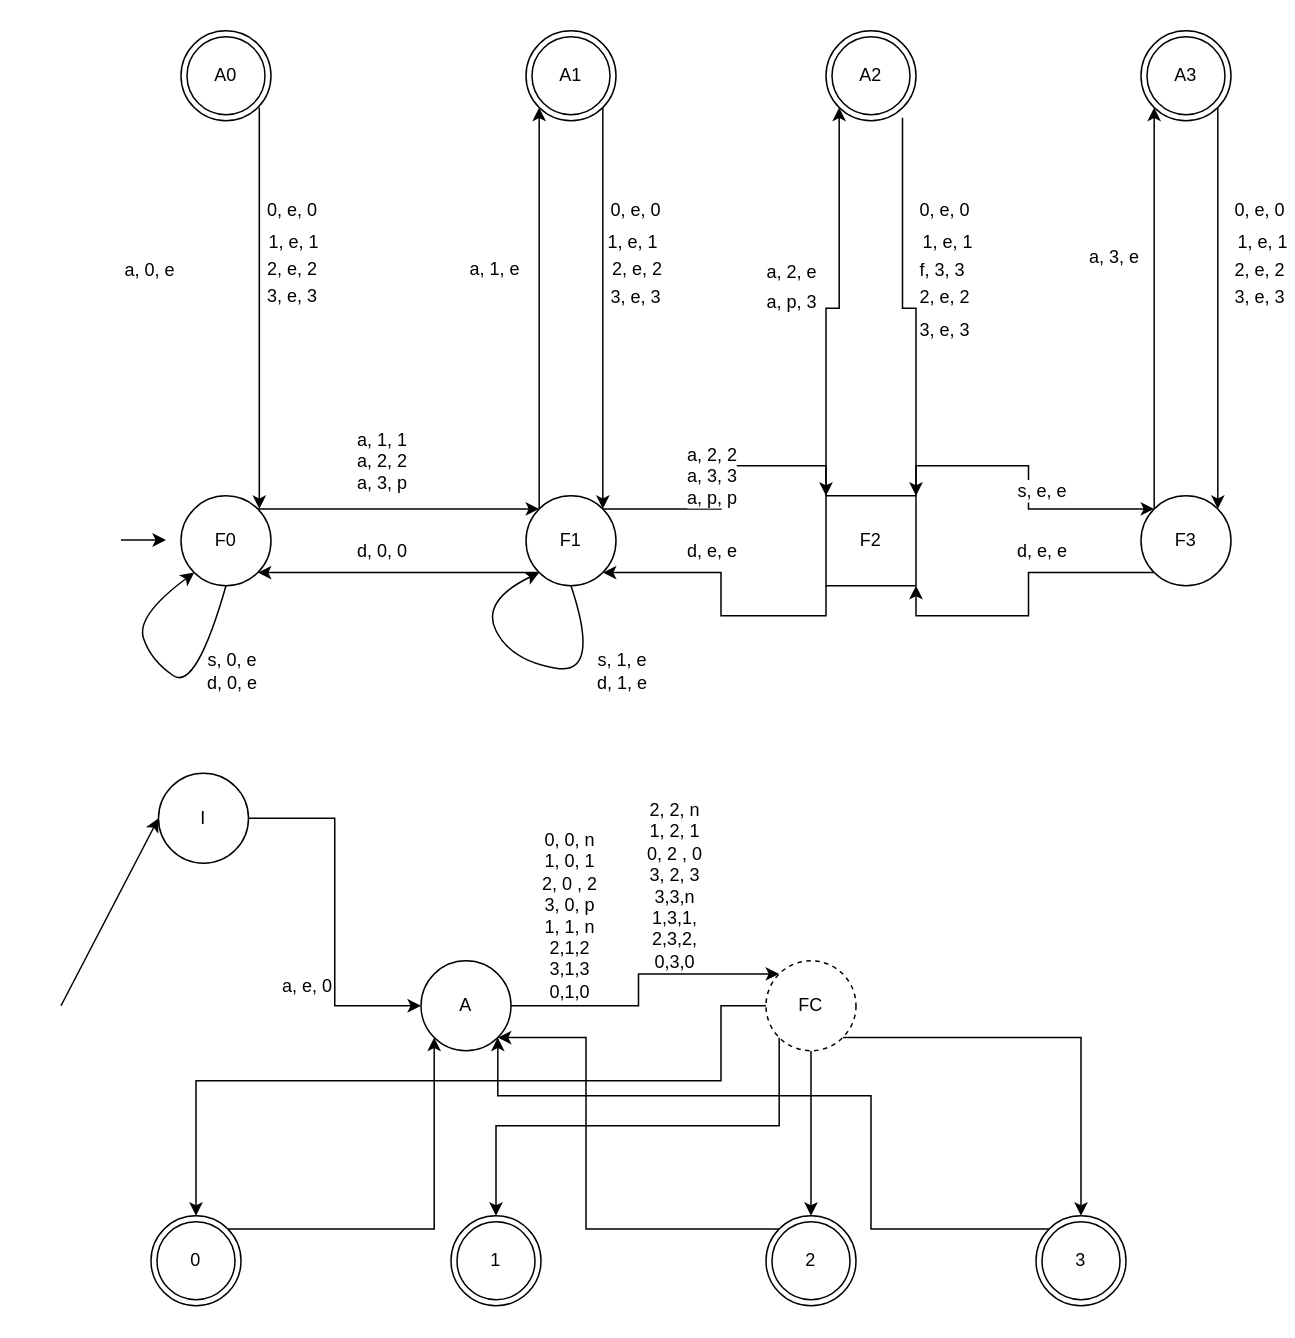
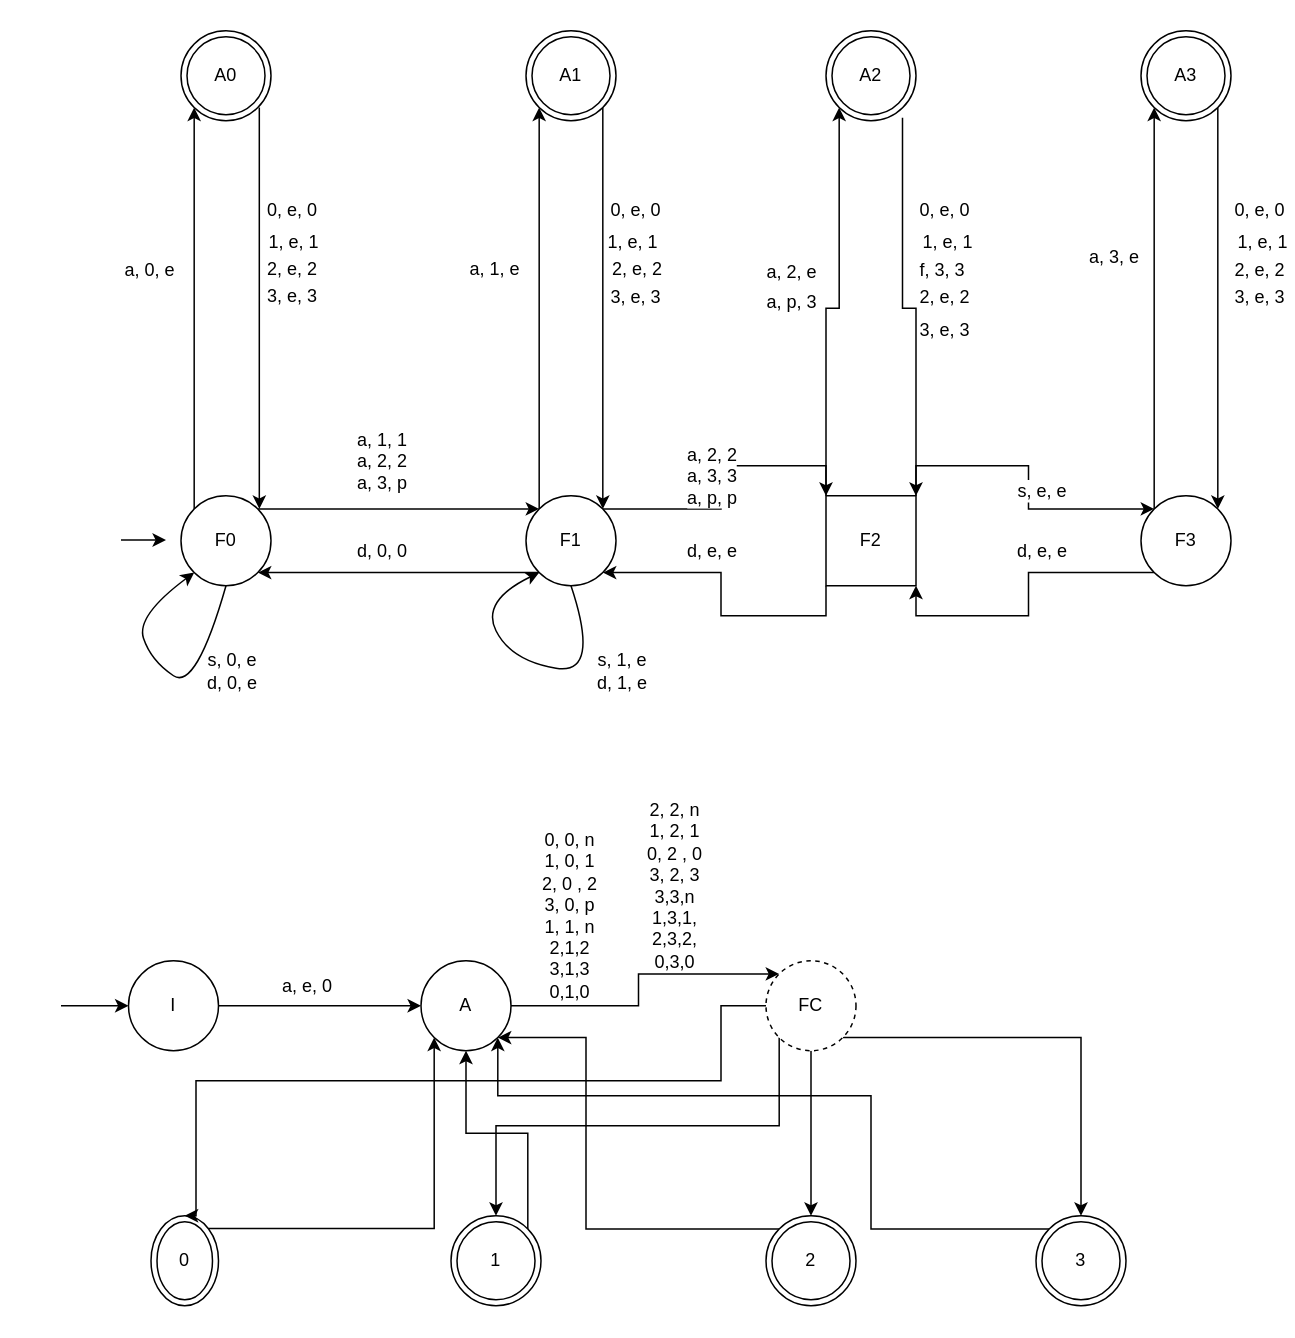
edge "F0" -> "A0": added
node "I": moved (203, 818) -> (173, 1006)
edge "1" -> "A": added
node "0": size 90x90 -> 68x90
